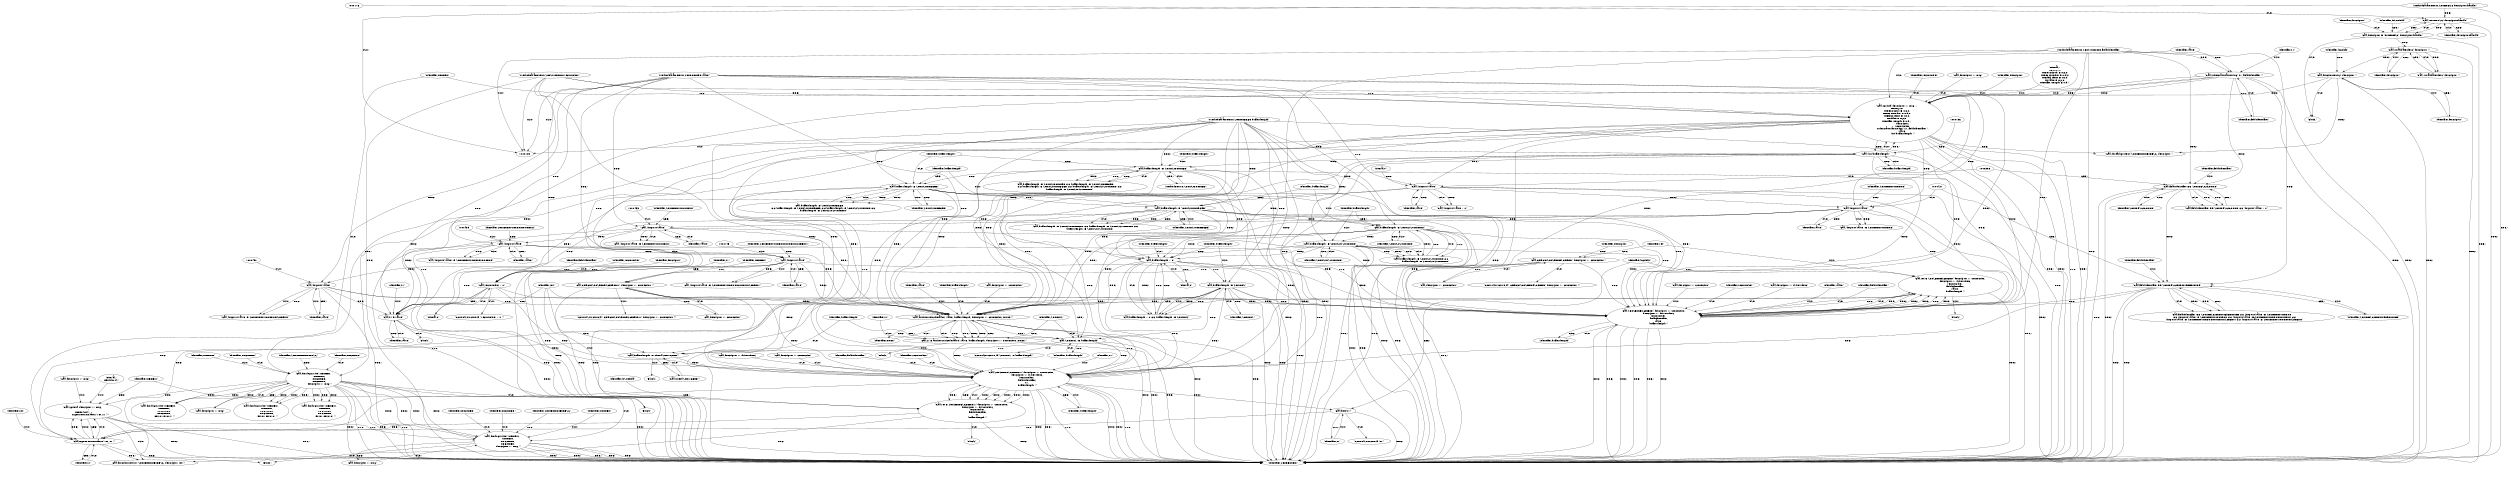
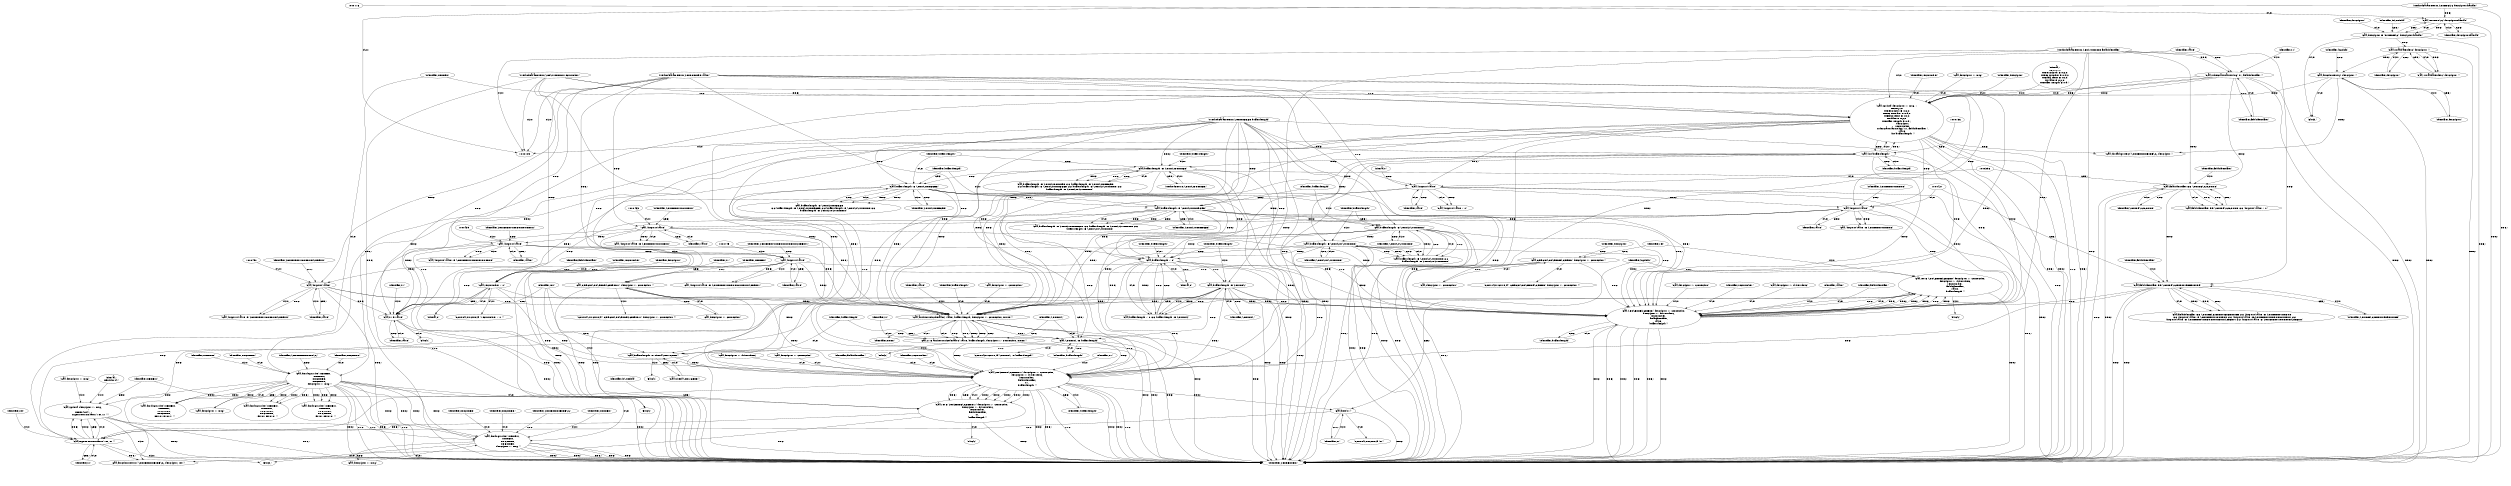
node "(Identifier,SQL_PARAM_OUTPUT_STREAM)": added
edge "(Call,__get_return_status( ret, s1 ))" -> "(Identifier,SQLRETURN)": label "DDG: " -> "AST: "
